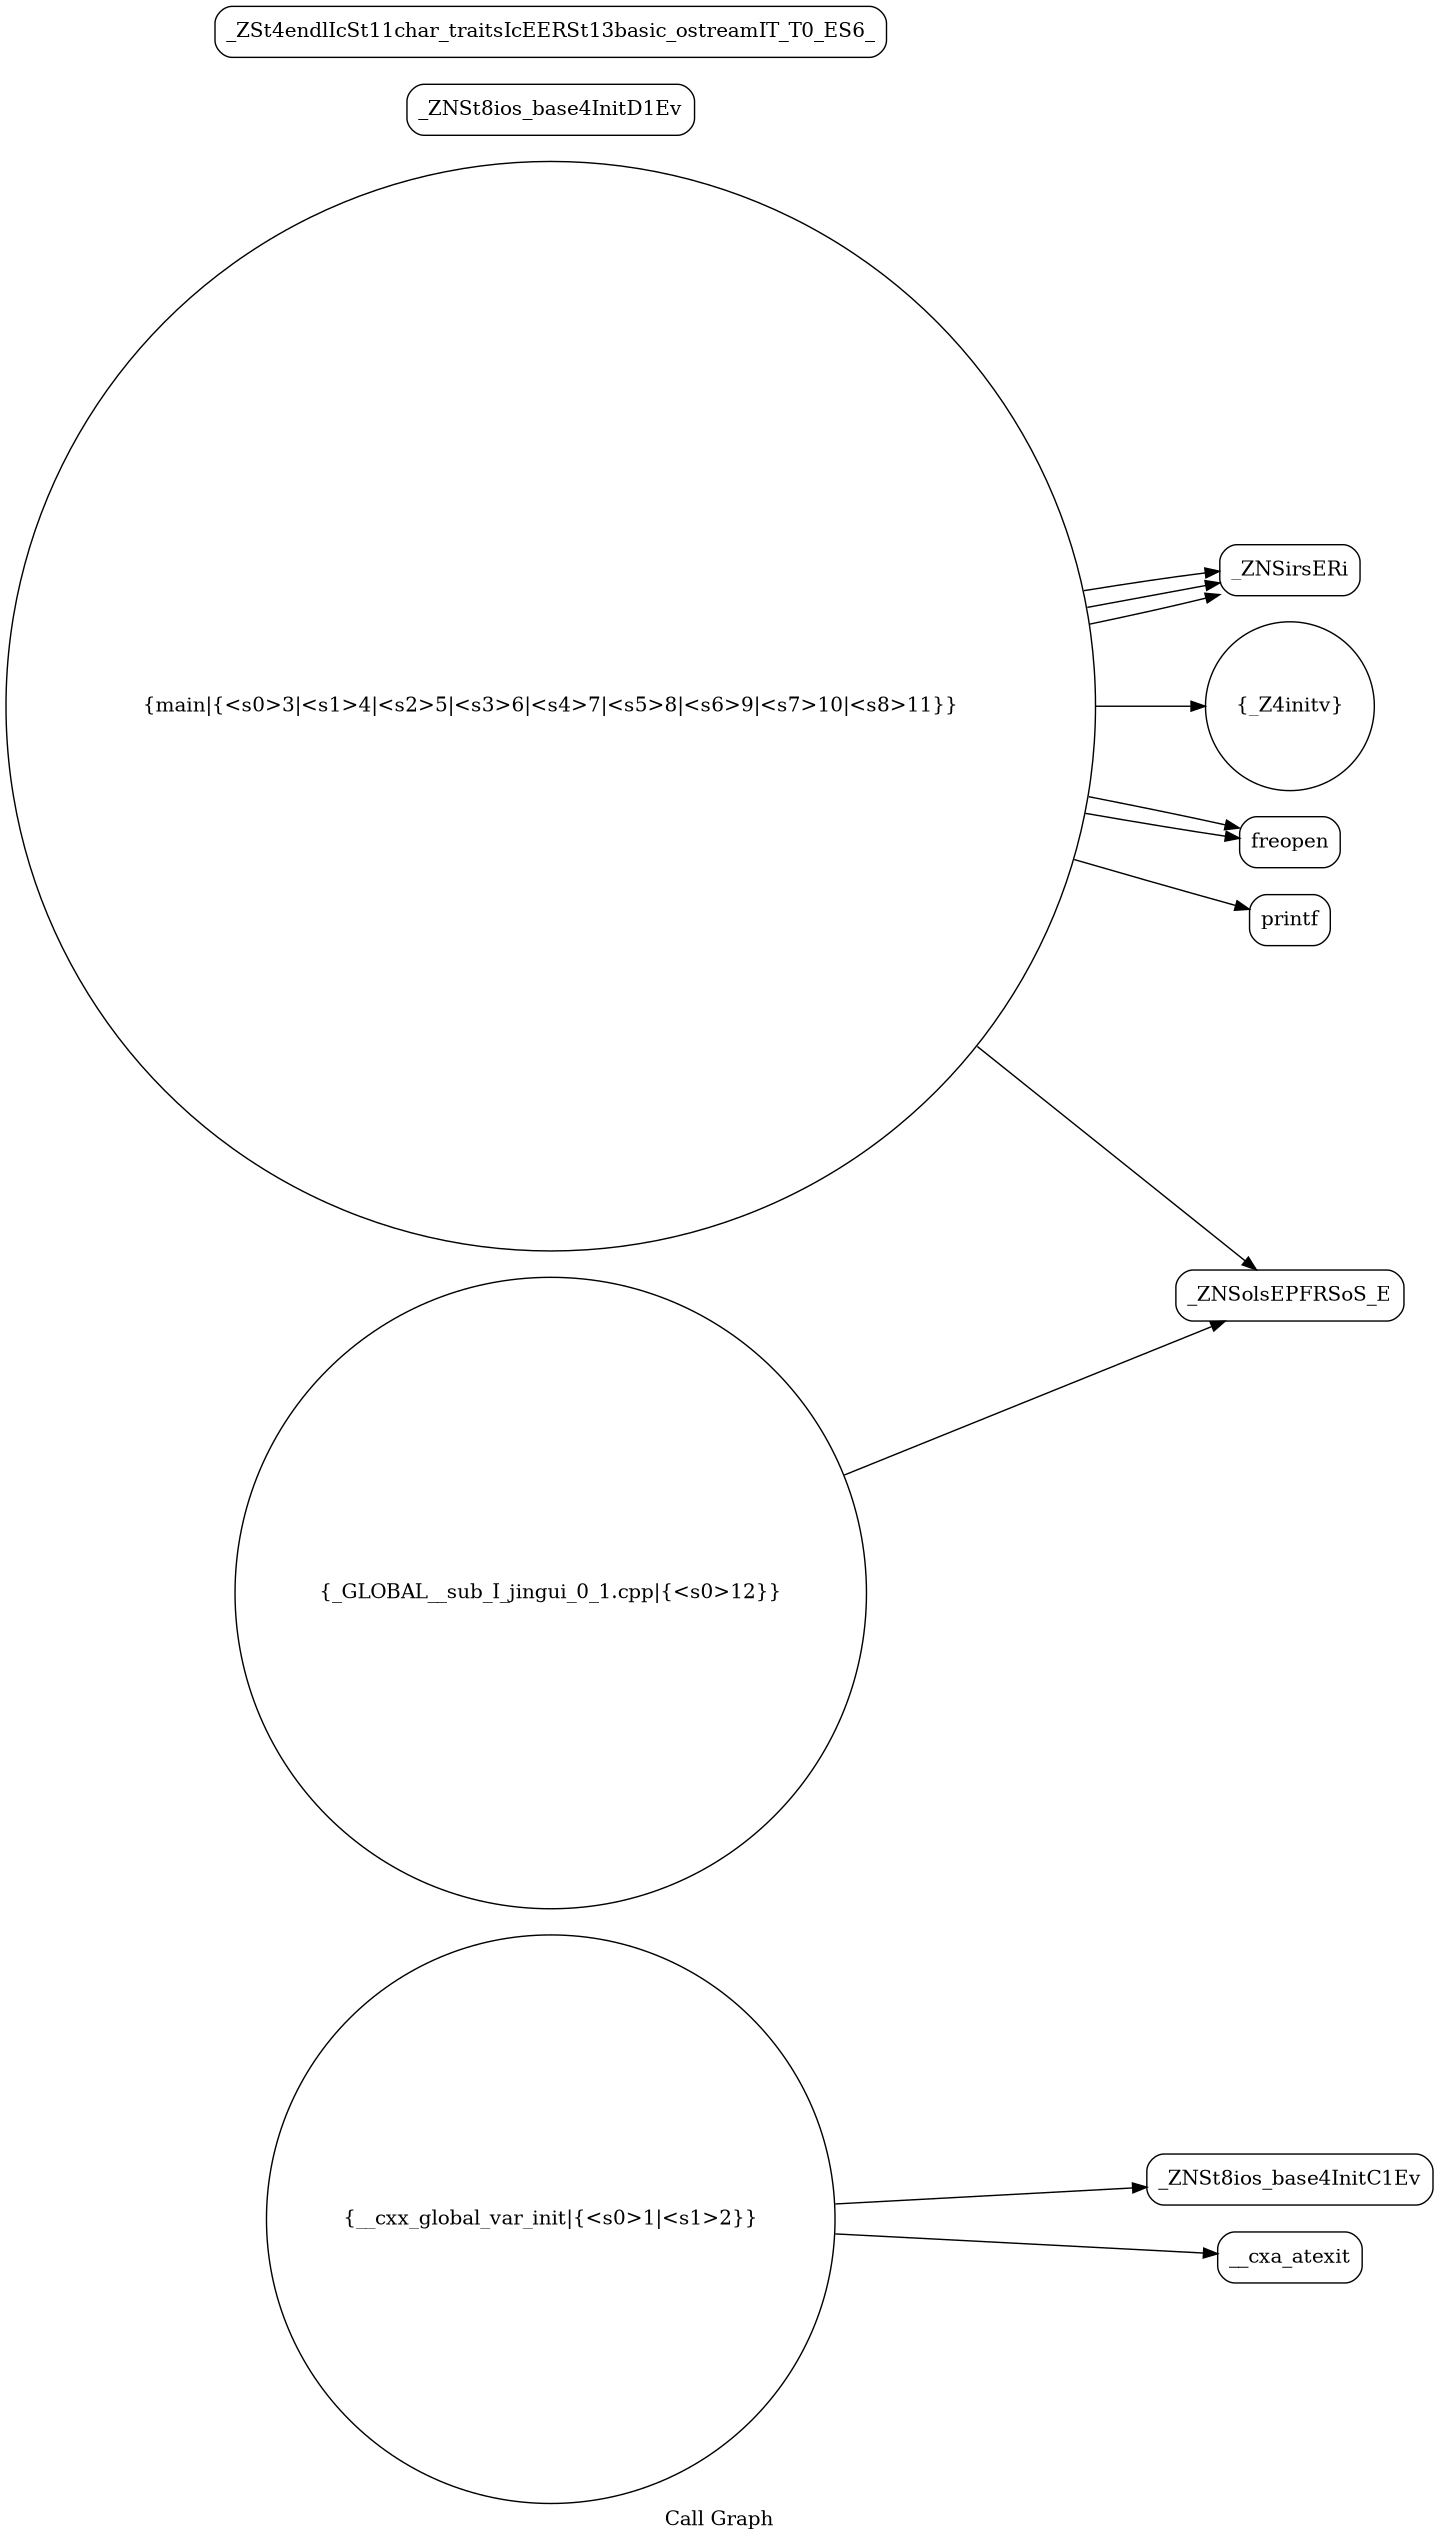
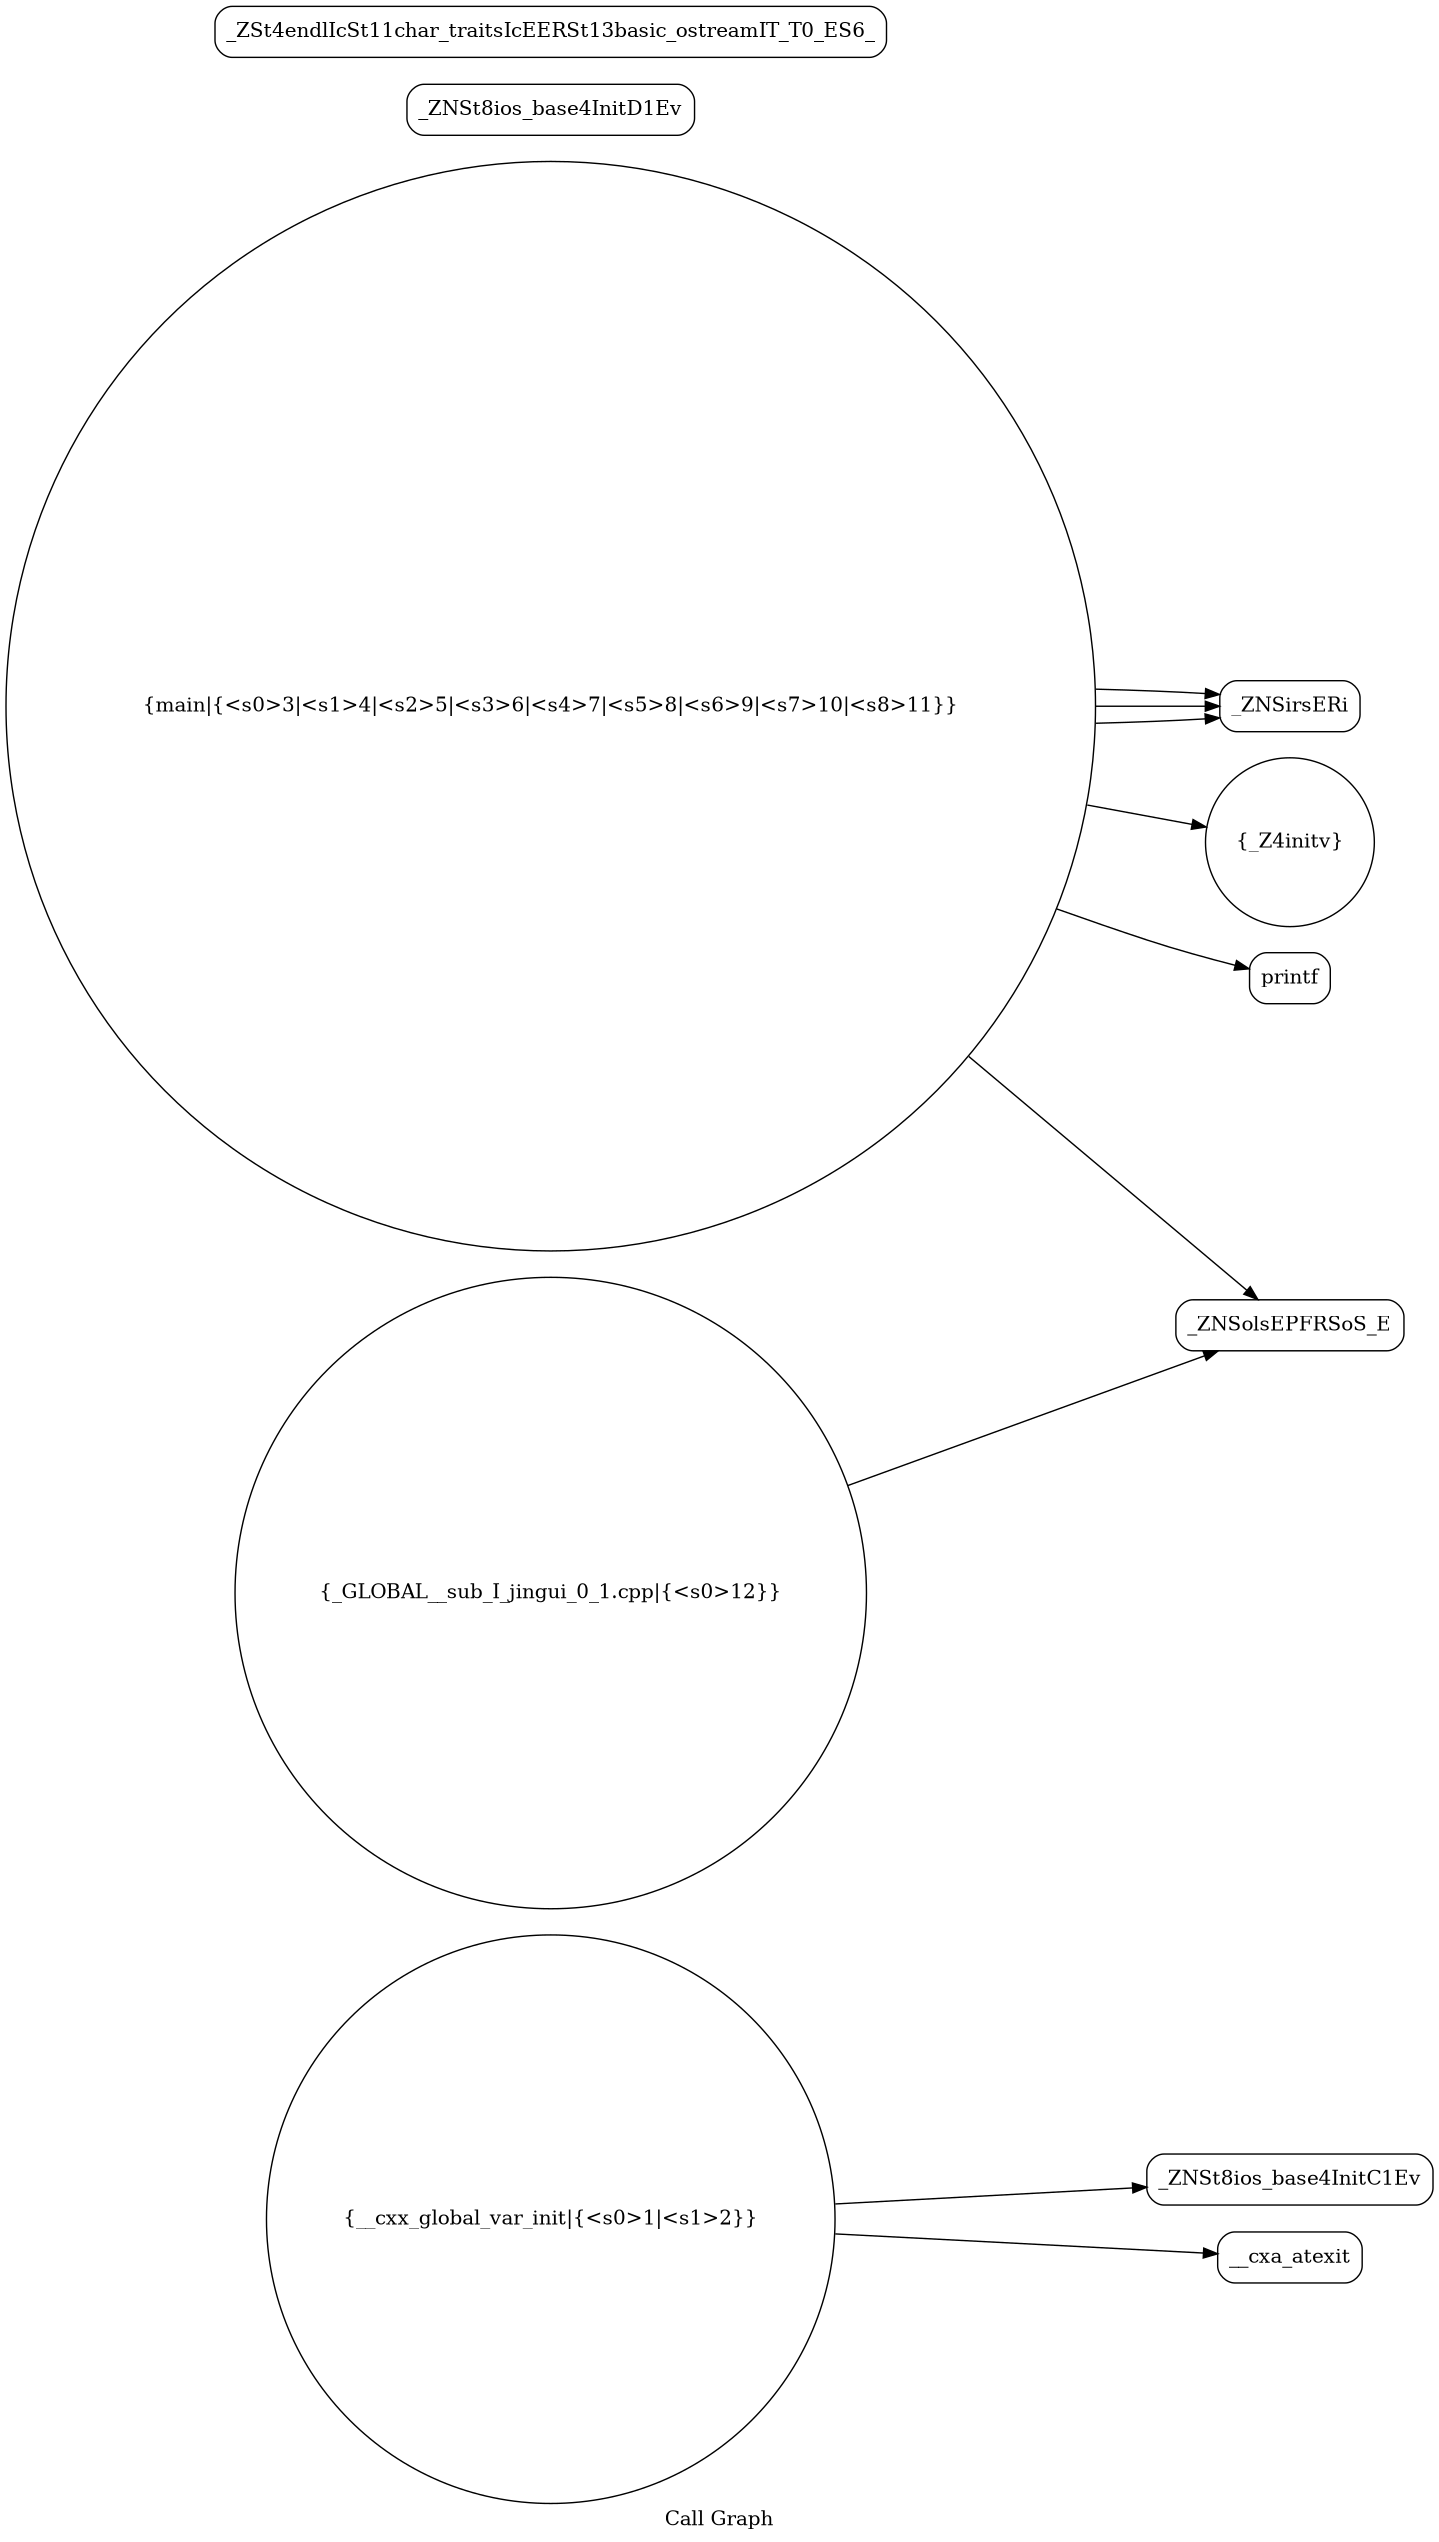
node "freopen": removed
